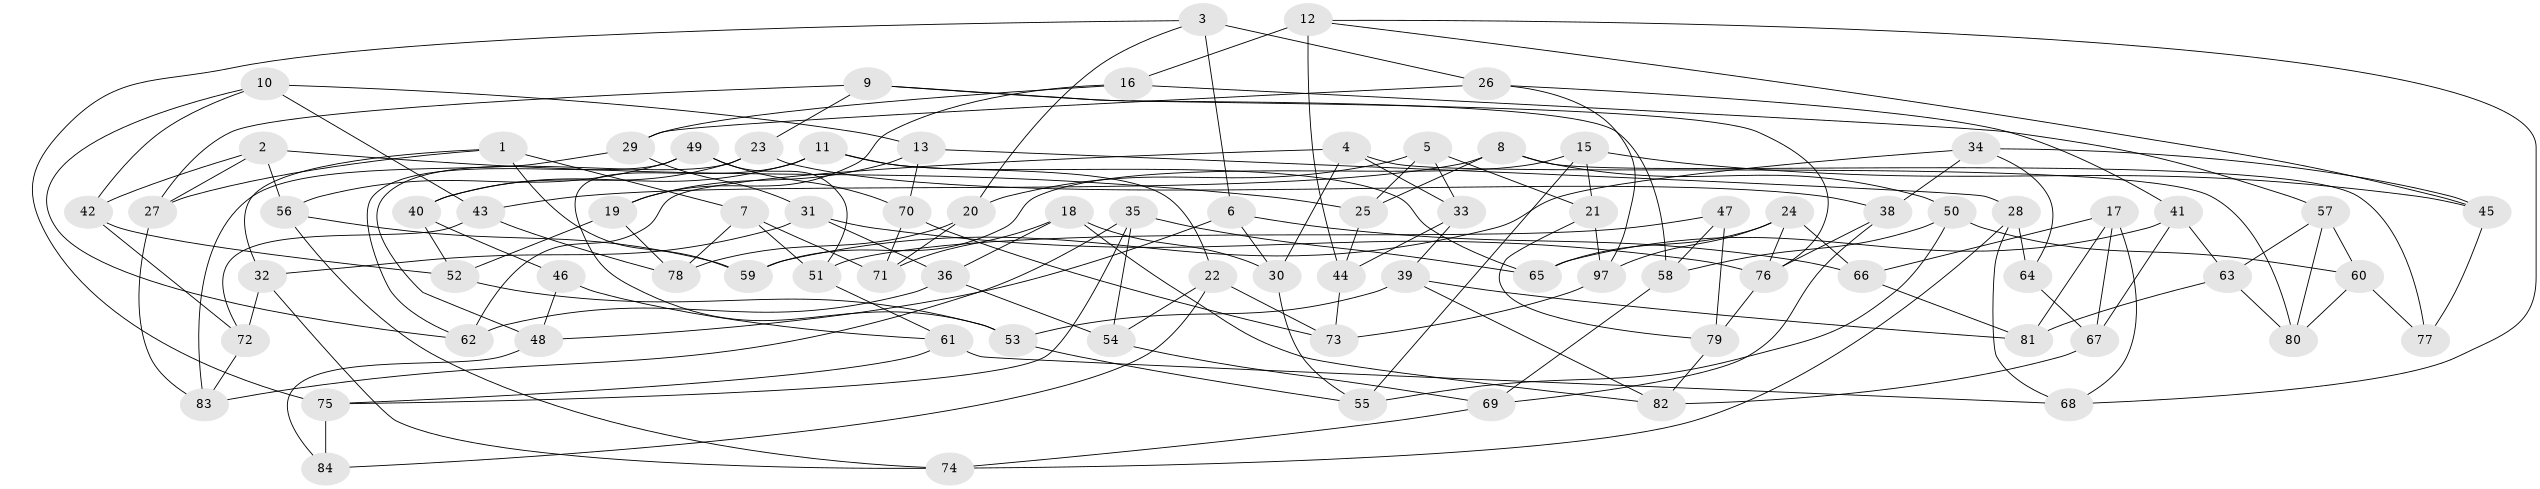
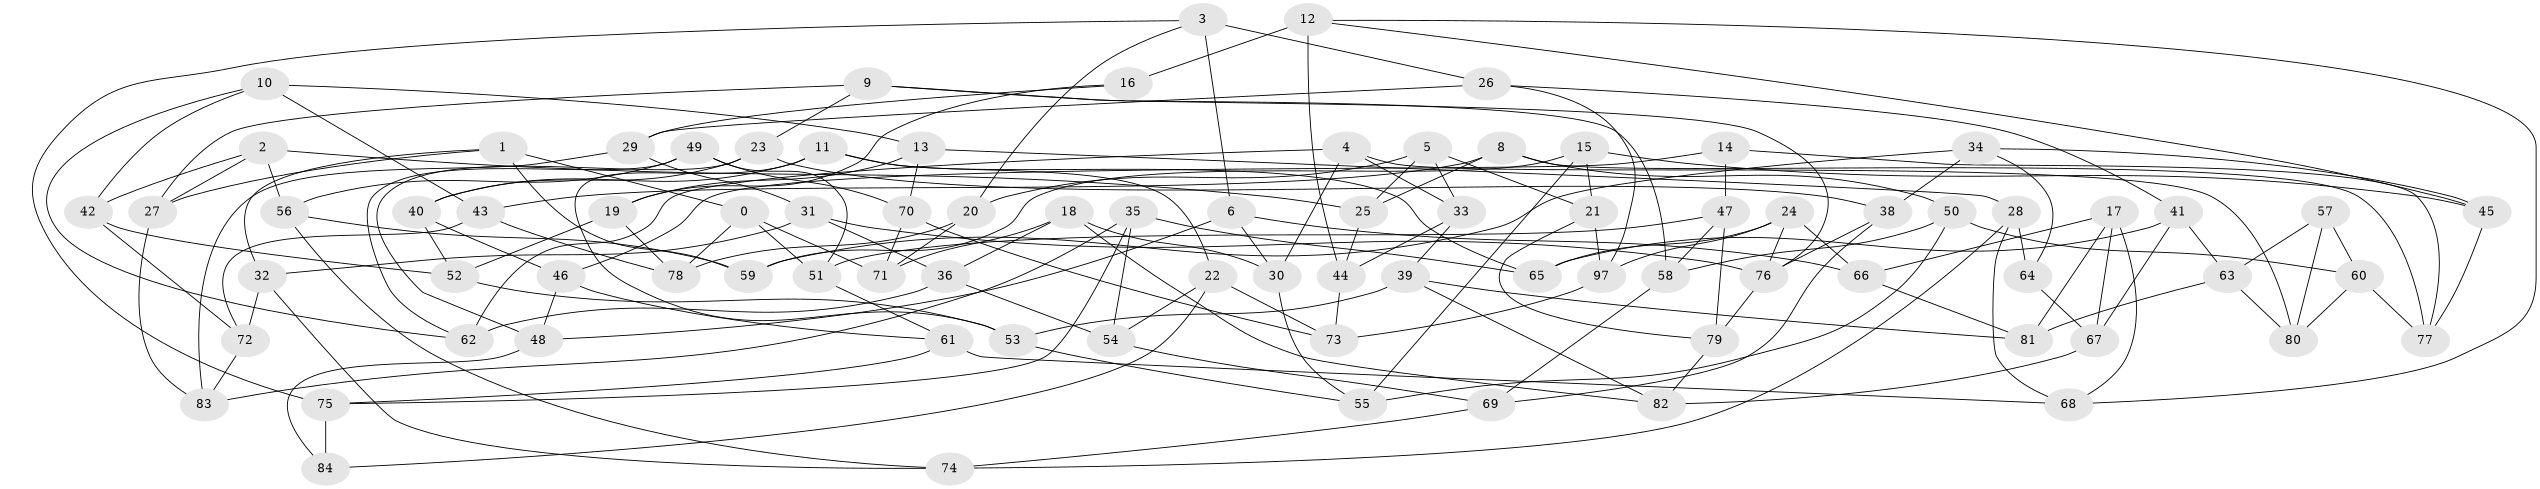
edge "16" -- "57": removed
node "14": added
node "7": label "7" -> "0"
